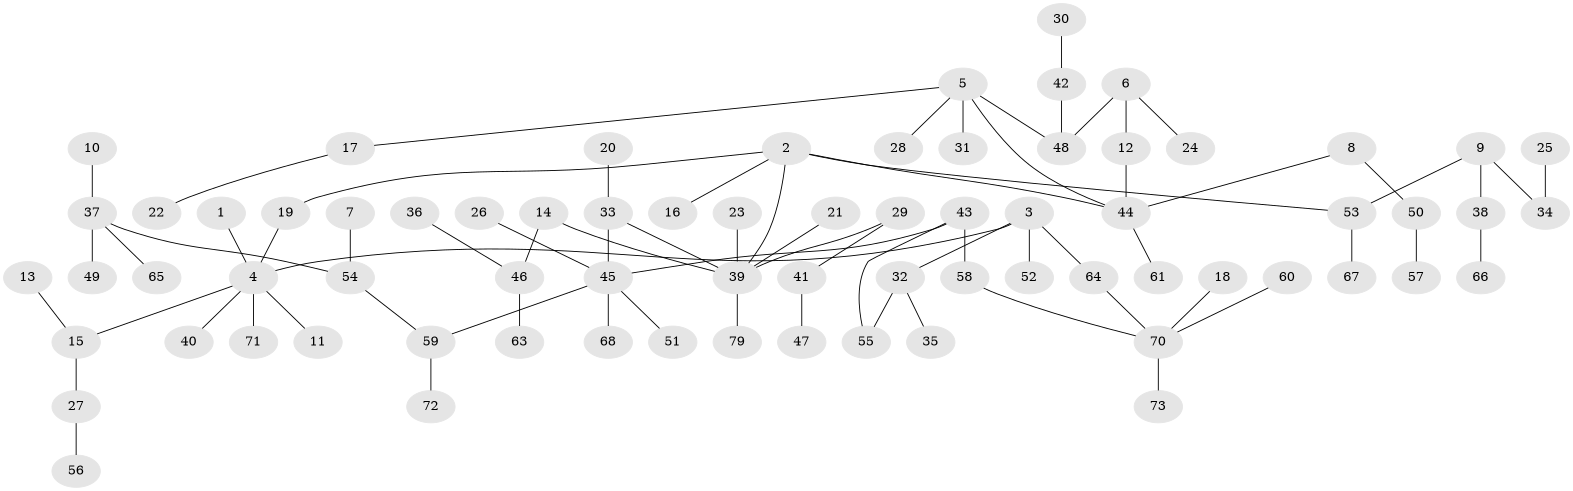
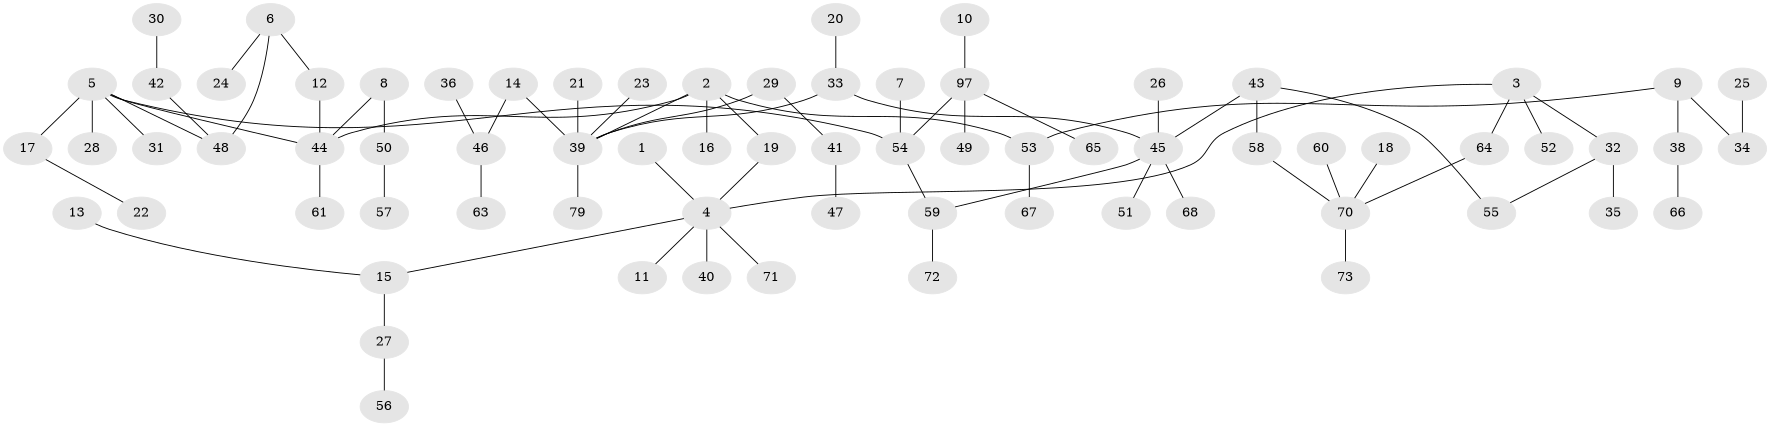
edge "5" -- "54": added
node "37": label "37" -> "97"
